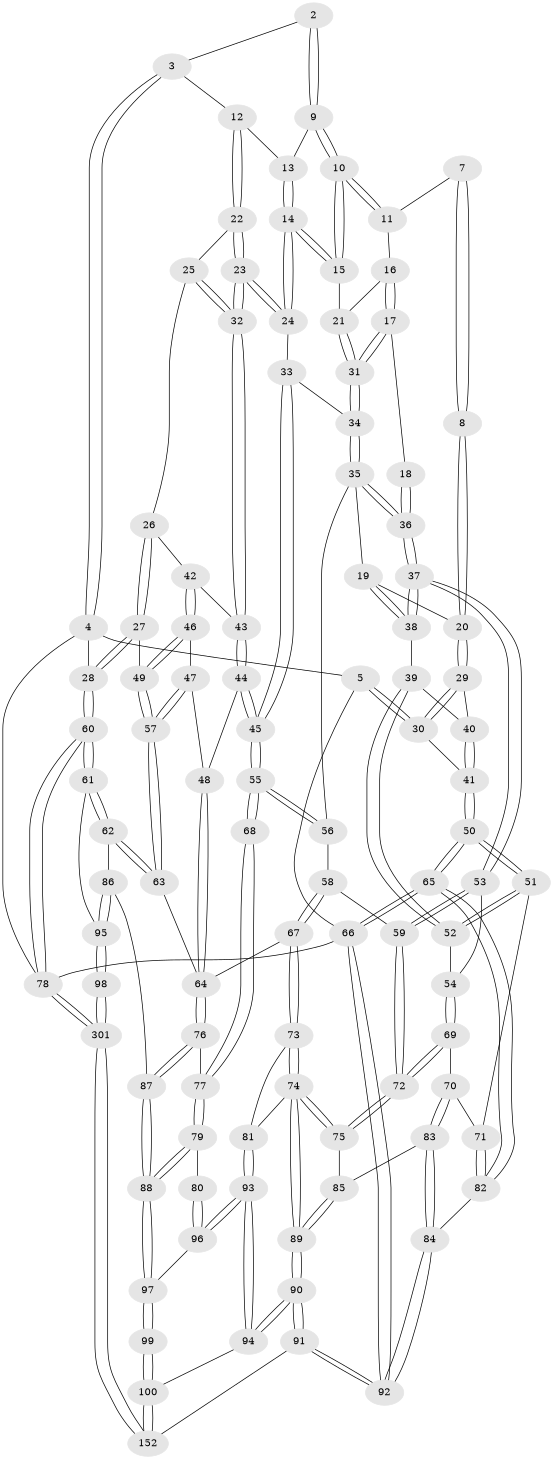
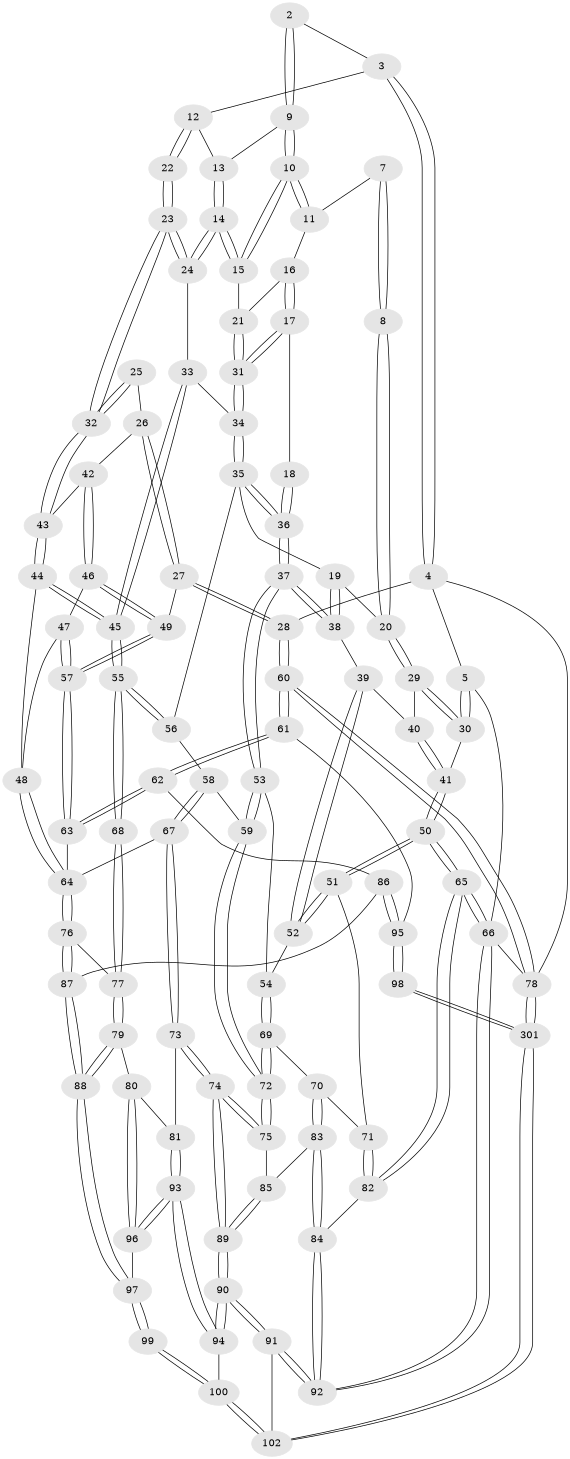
edge "22" -- "25": removed
edge "74" -- "81": now "80" -- "81"
node "152": label "152" -> "102"
